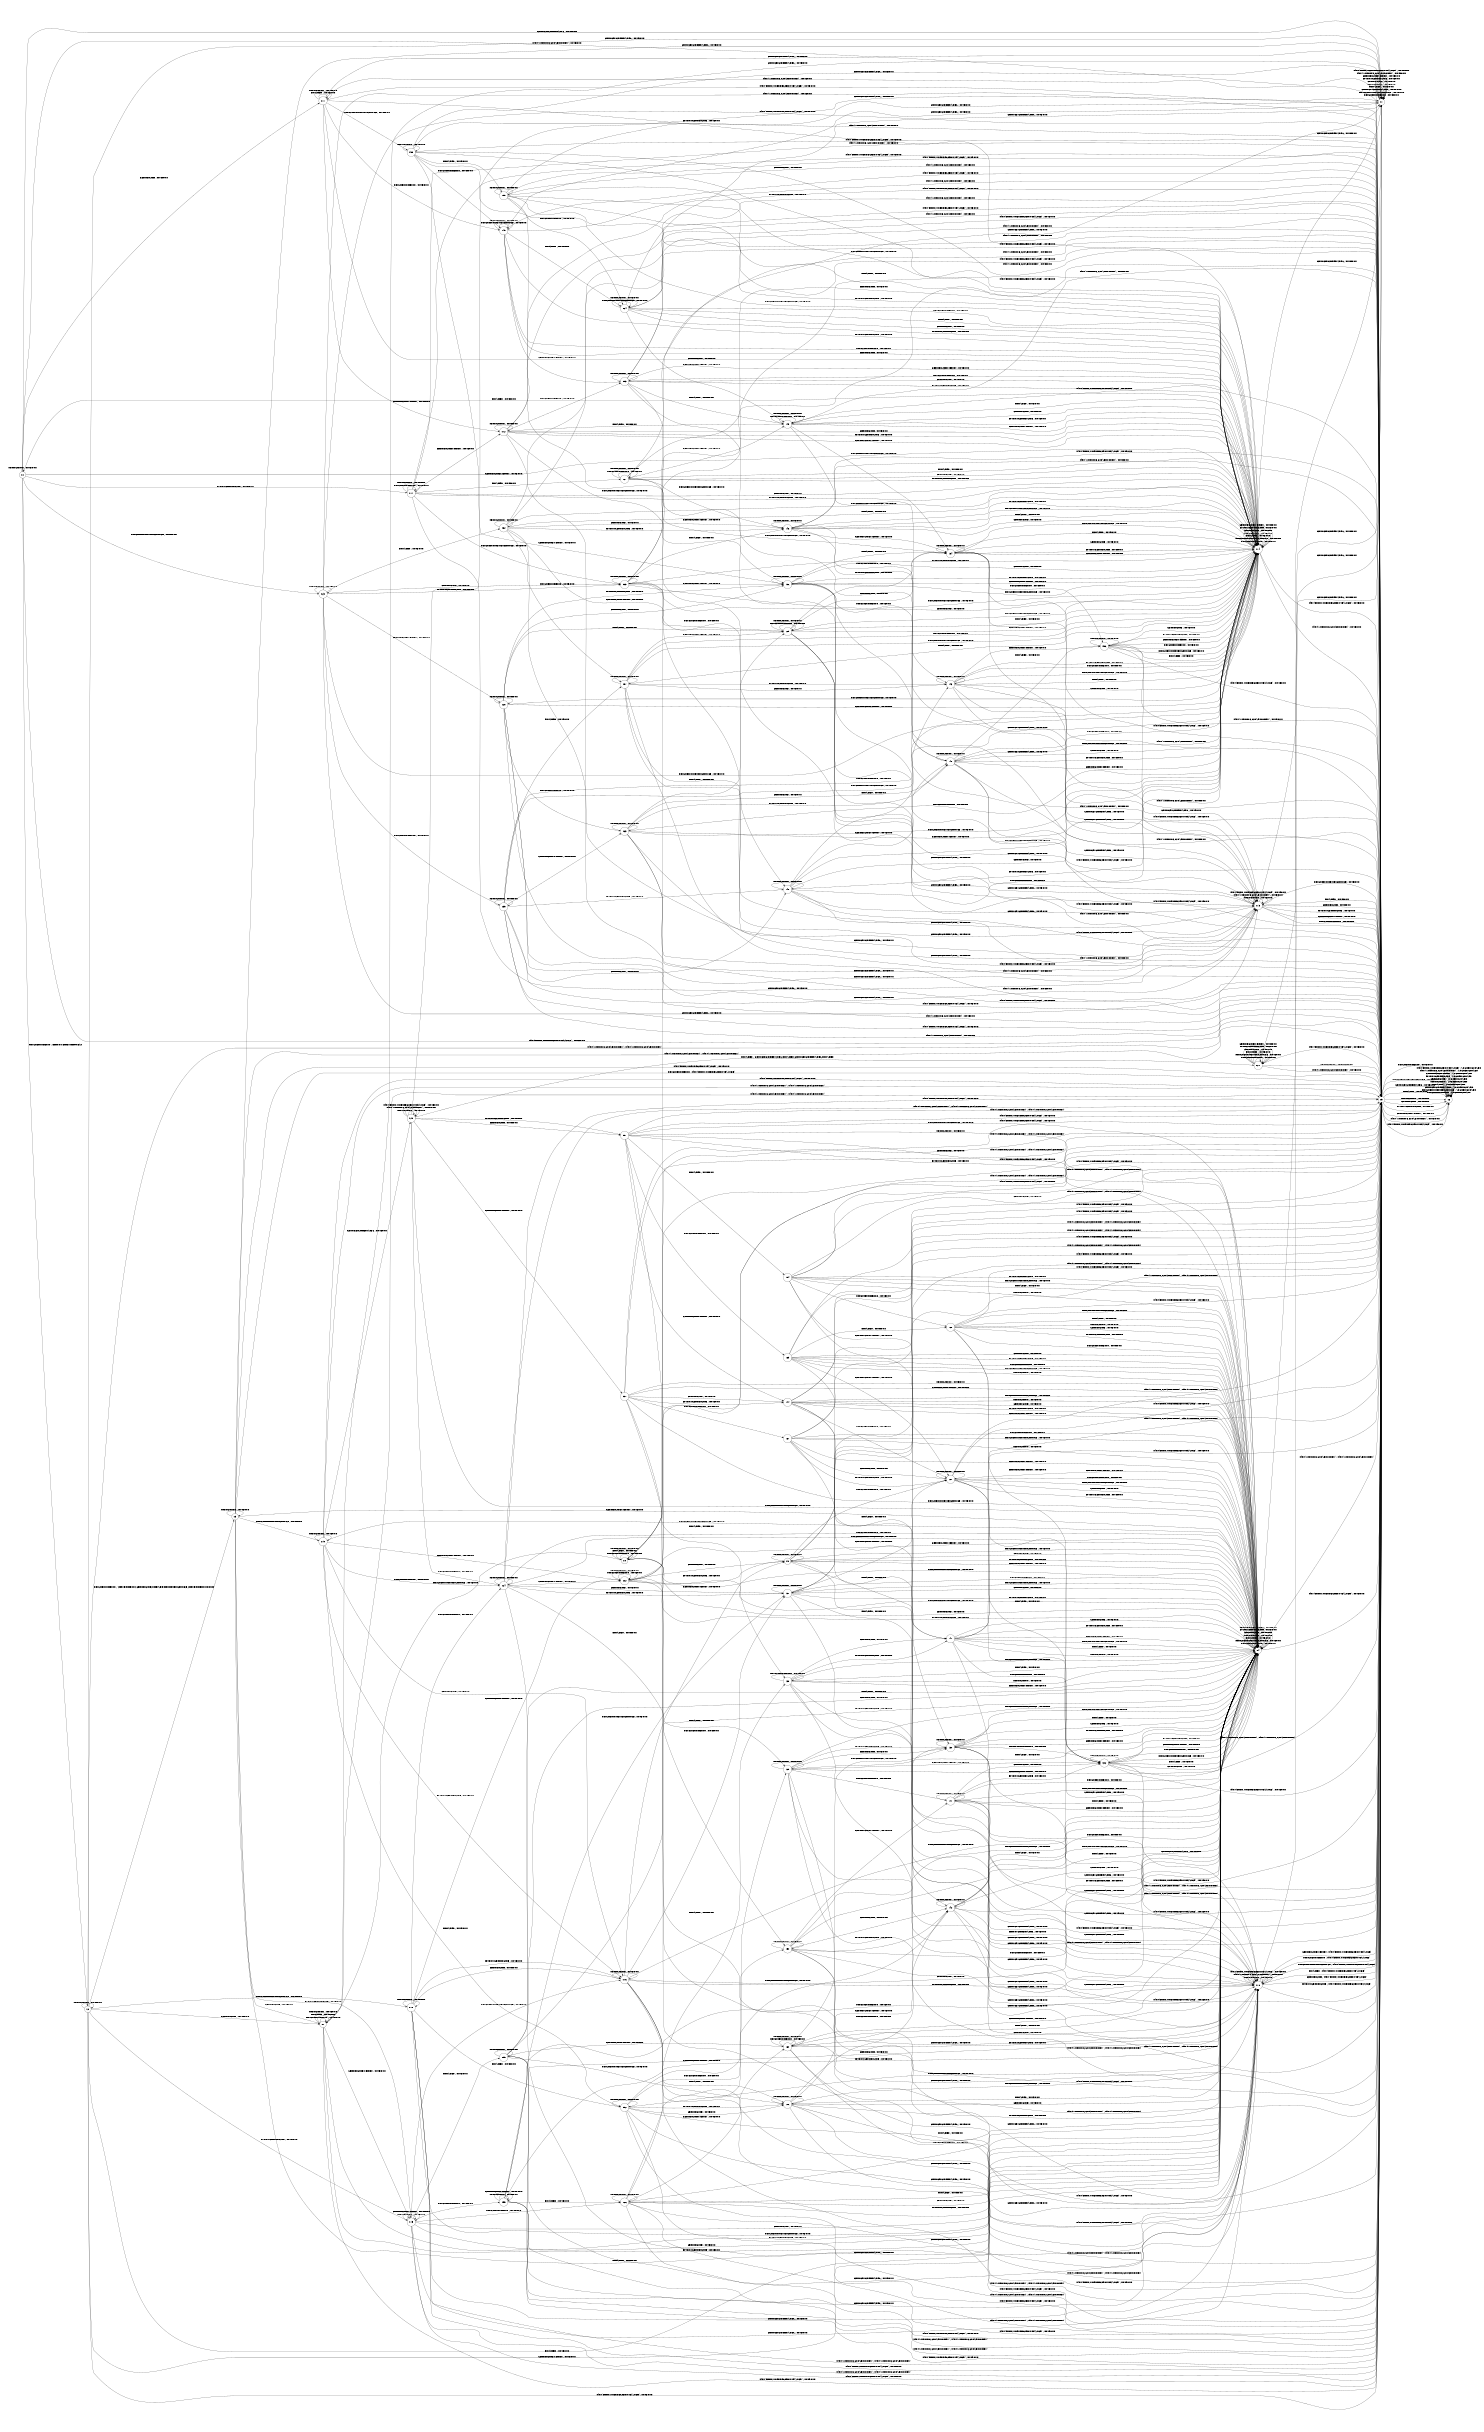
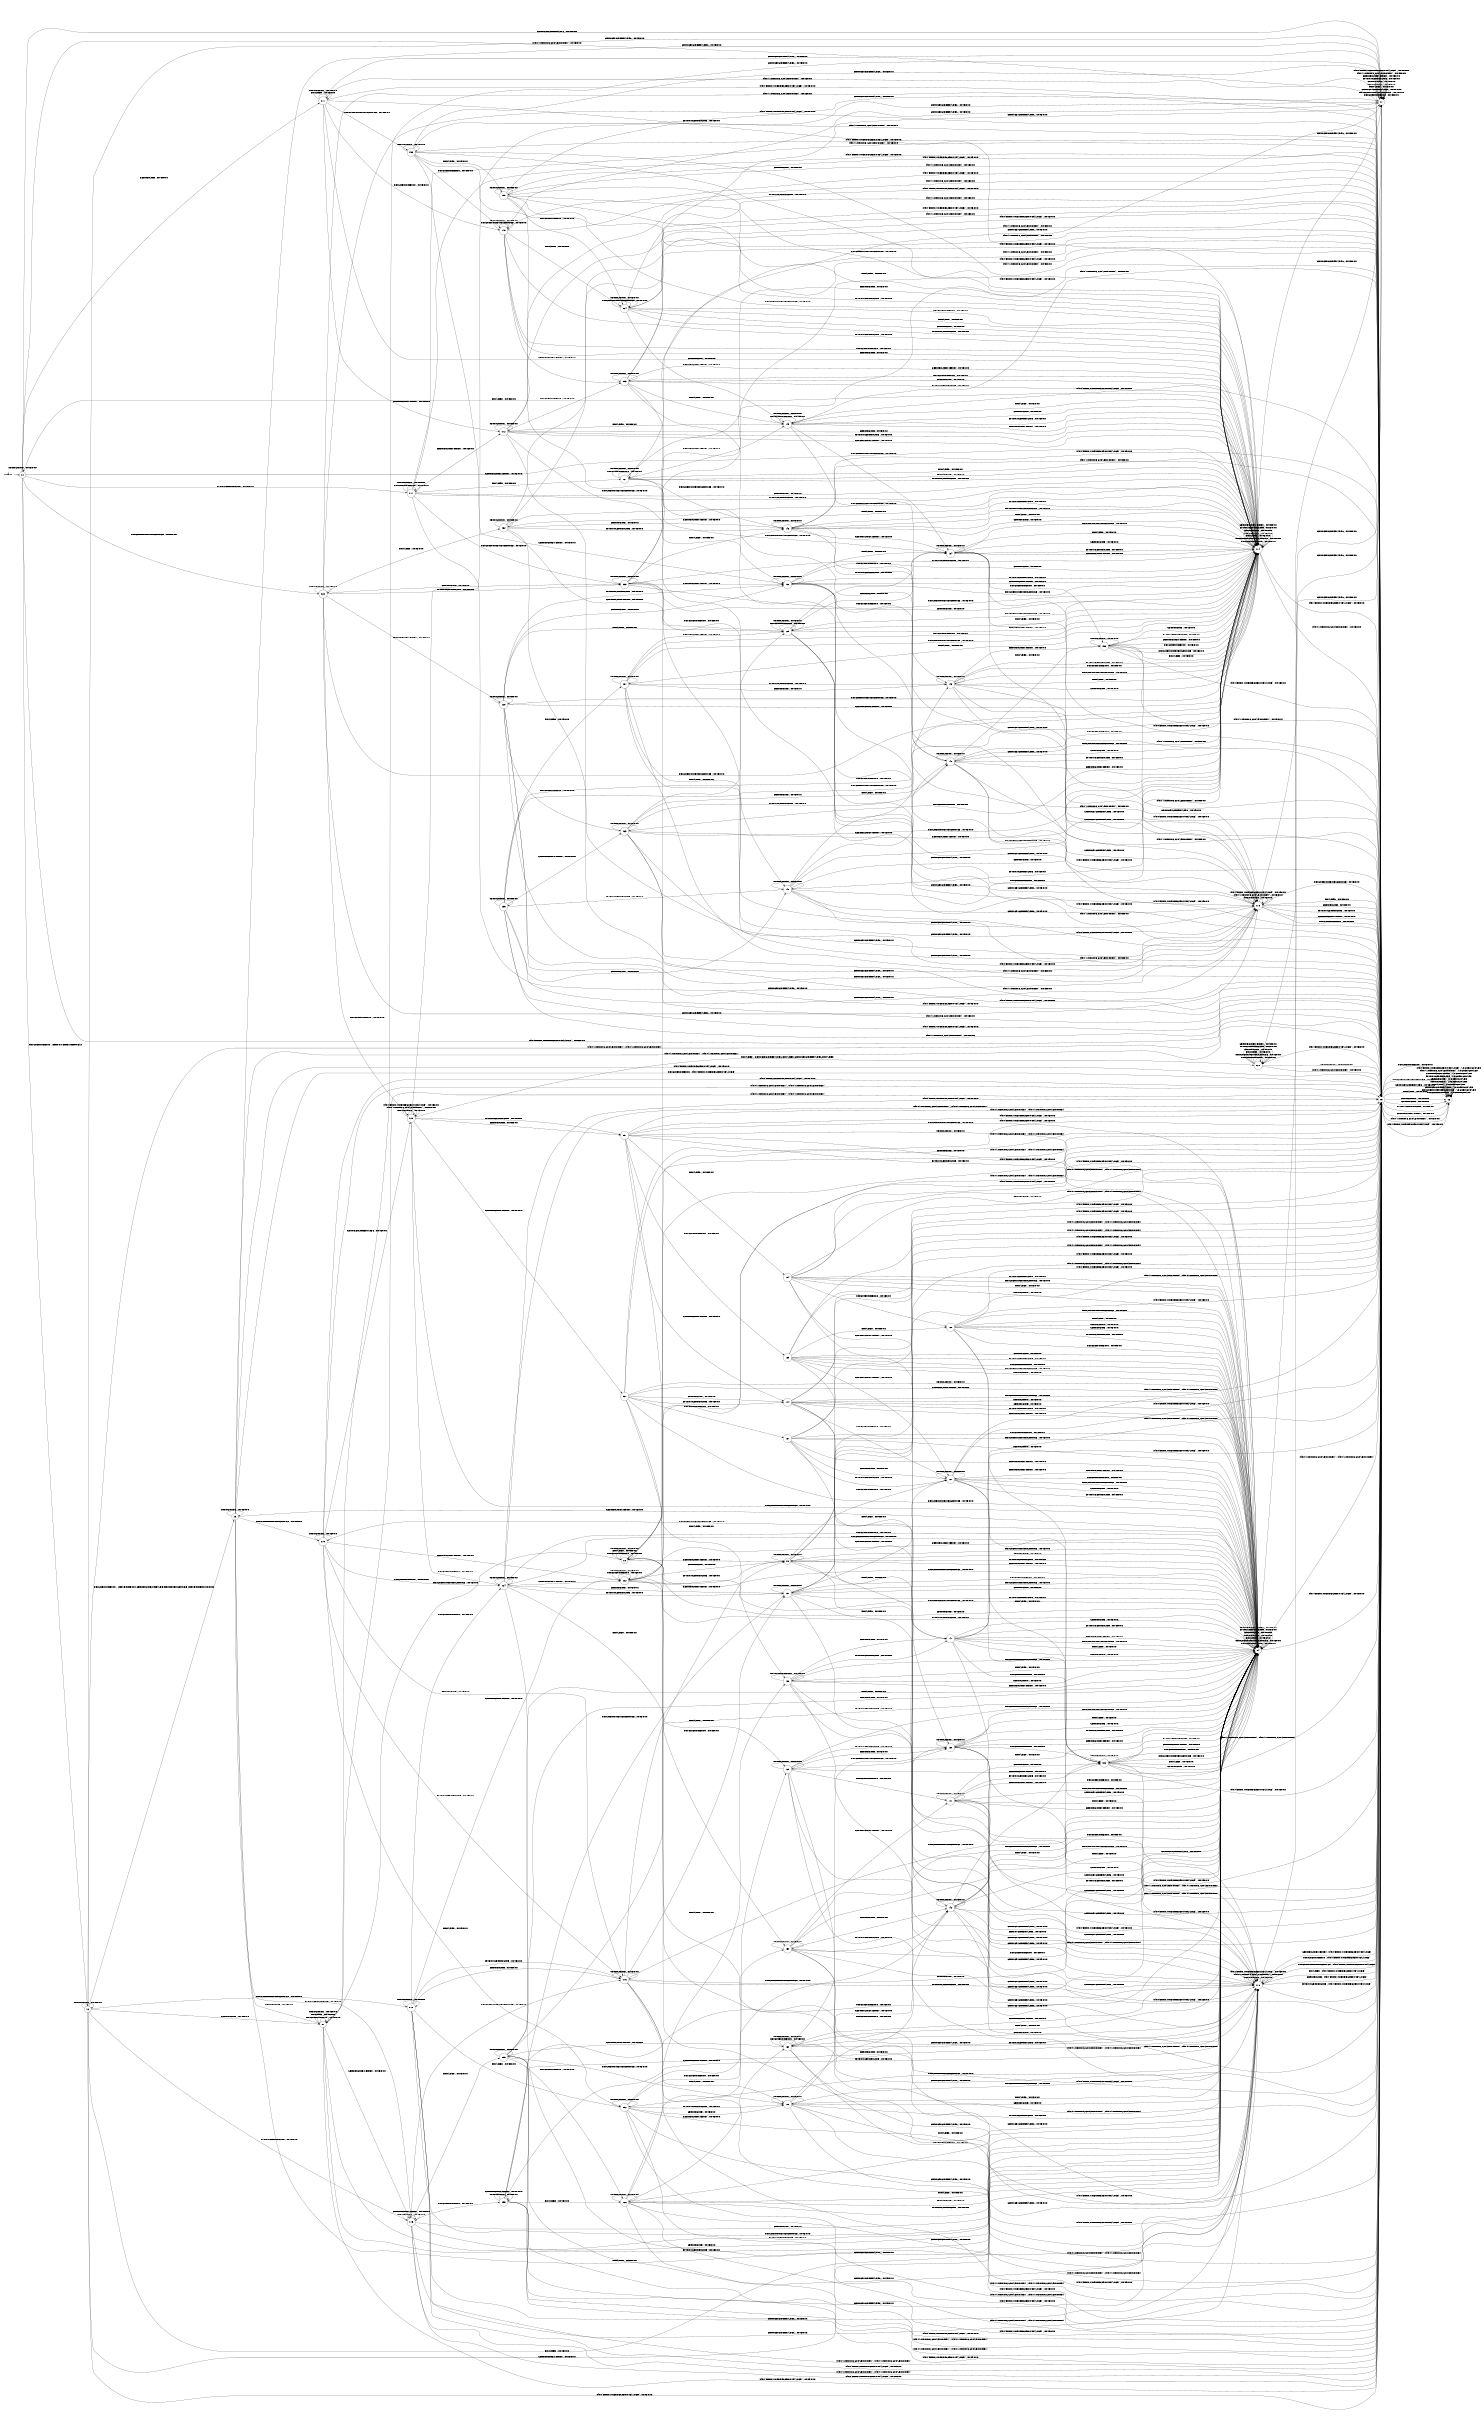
node "__start0": added
edge "s62" -> "s57": removed, label "DH_CLIENT_HELLO / TIMEOUT"
edge "s23" -> "s35": now "s23" -> "s20"
edge "s8" -> "s9": added, label "CERTIFICATE_VERIFY / TIMEOUT"
edge "s30" -> "s32": label "DH_TIMEOUT_HELLO / TIMEOUT" -> "DH_CLIENT_HELLO / TIMEOUT"
edge "s39" -> "s32": now "s42" -> "s32"
edge "s16" -> "s10": removed, label "CHANGE_CIPHER_SPEC / TIMEOUT"
edge "s15" -> "s66": now "s95" -> "s66"
